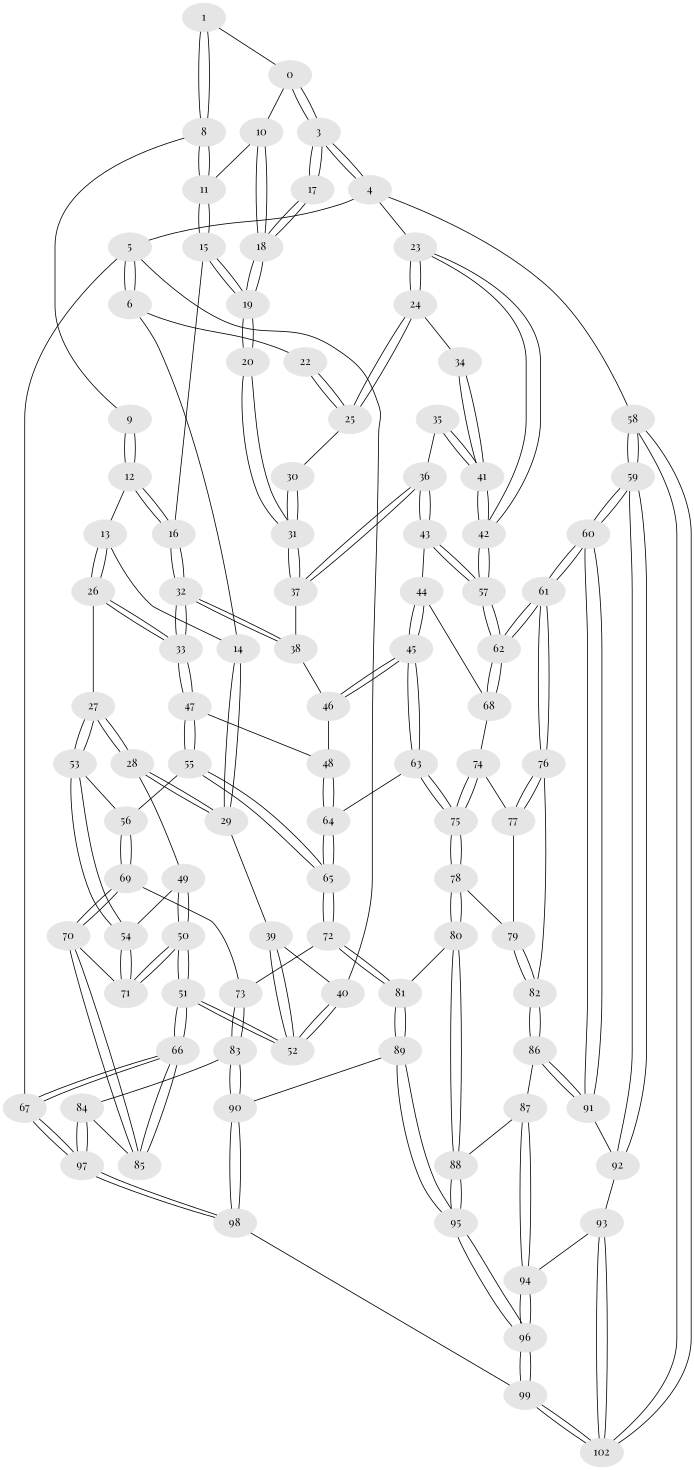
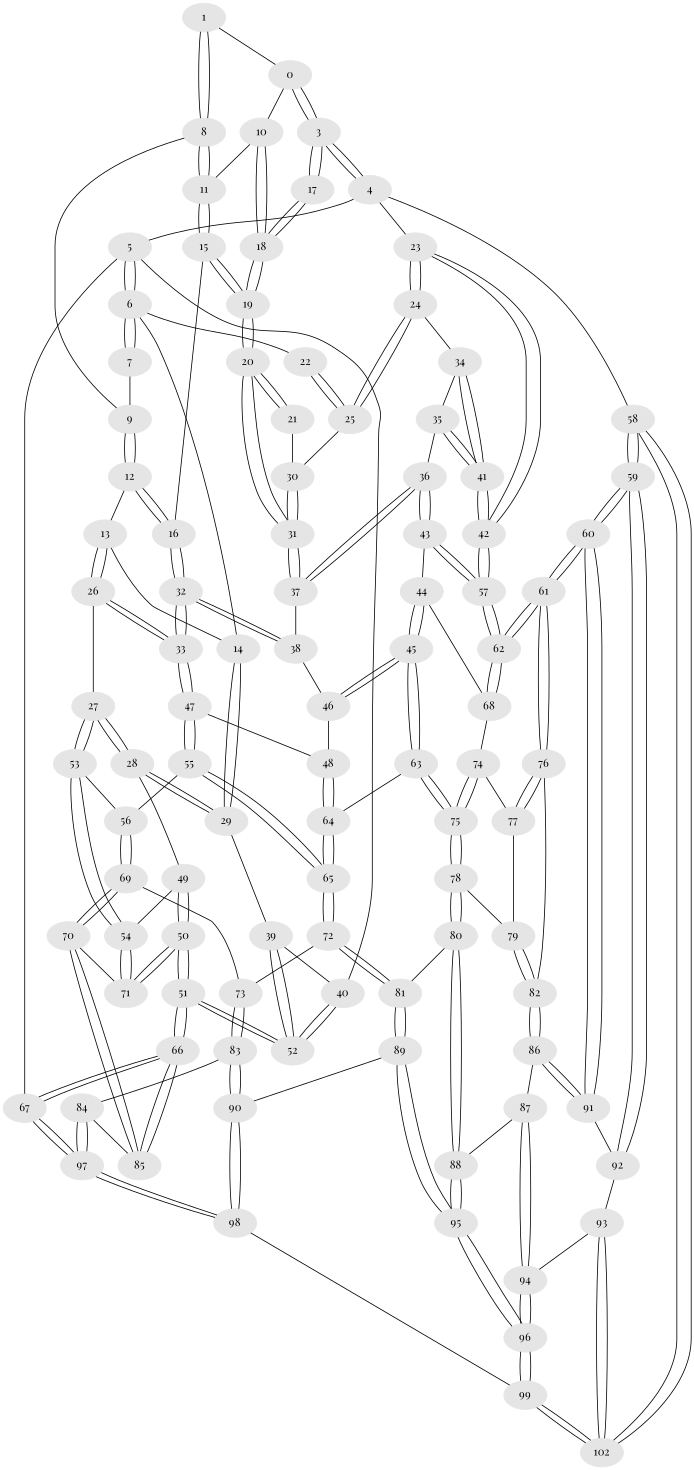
node "7": added
edge "34" -- "35": added
node "21": added
